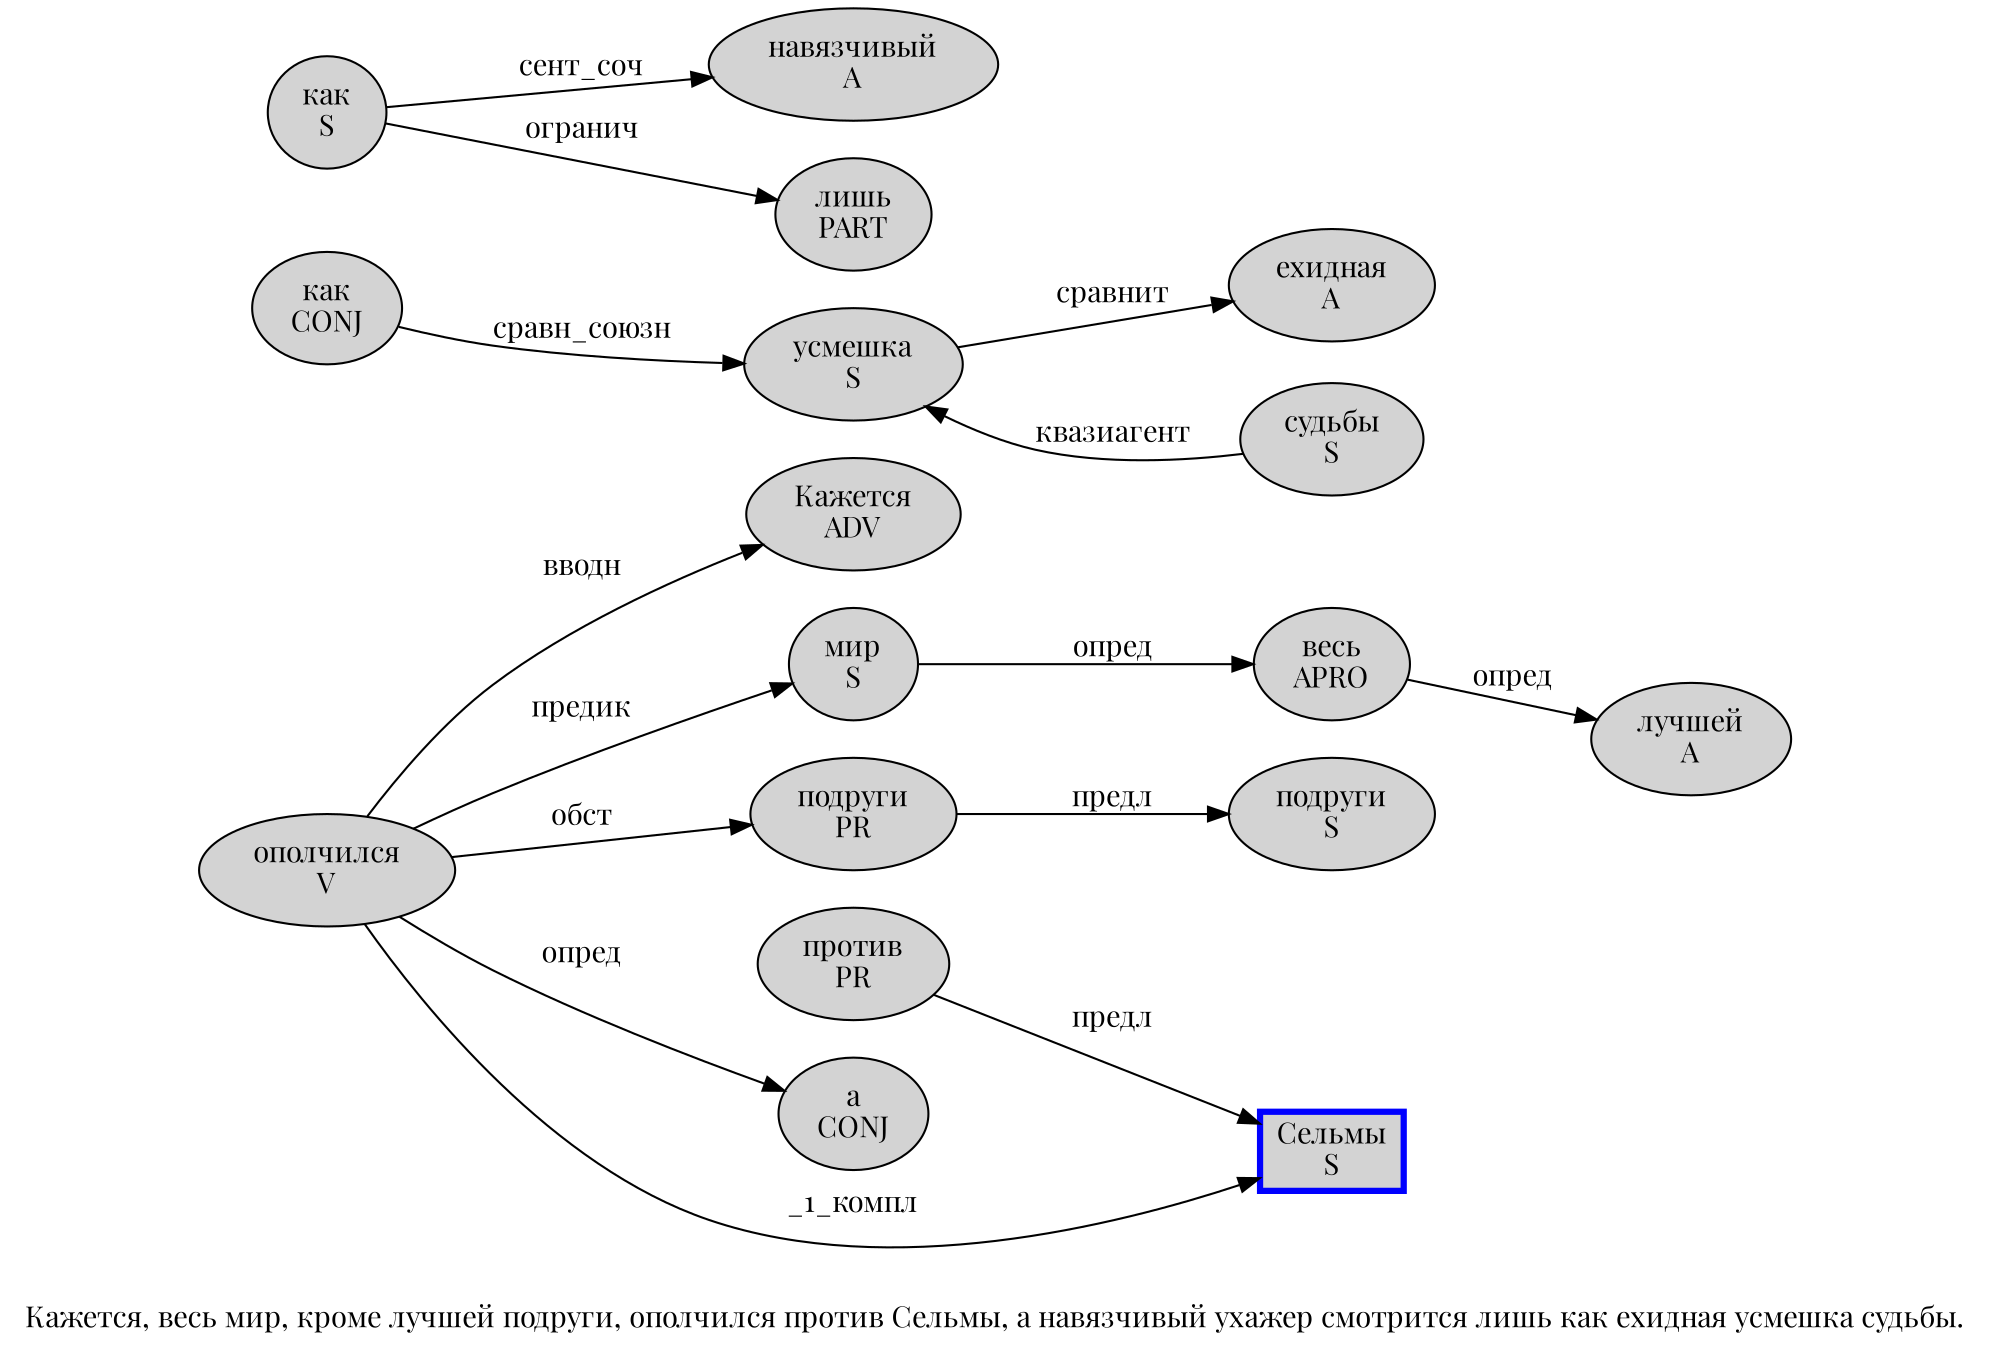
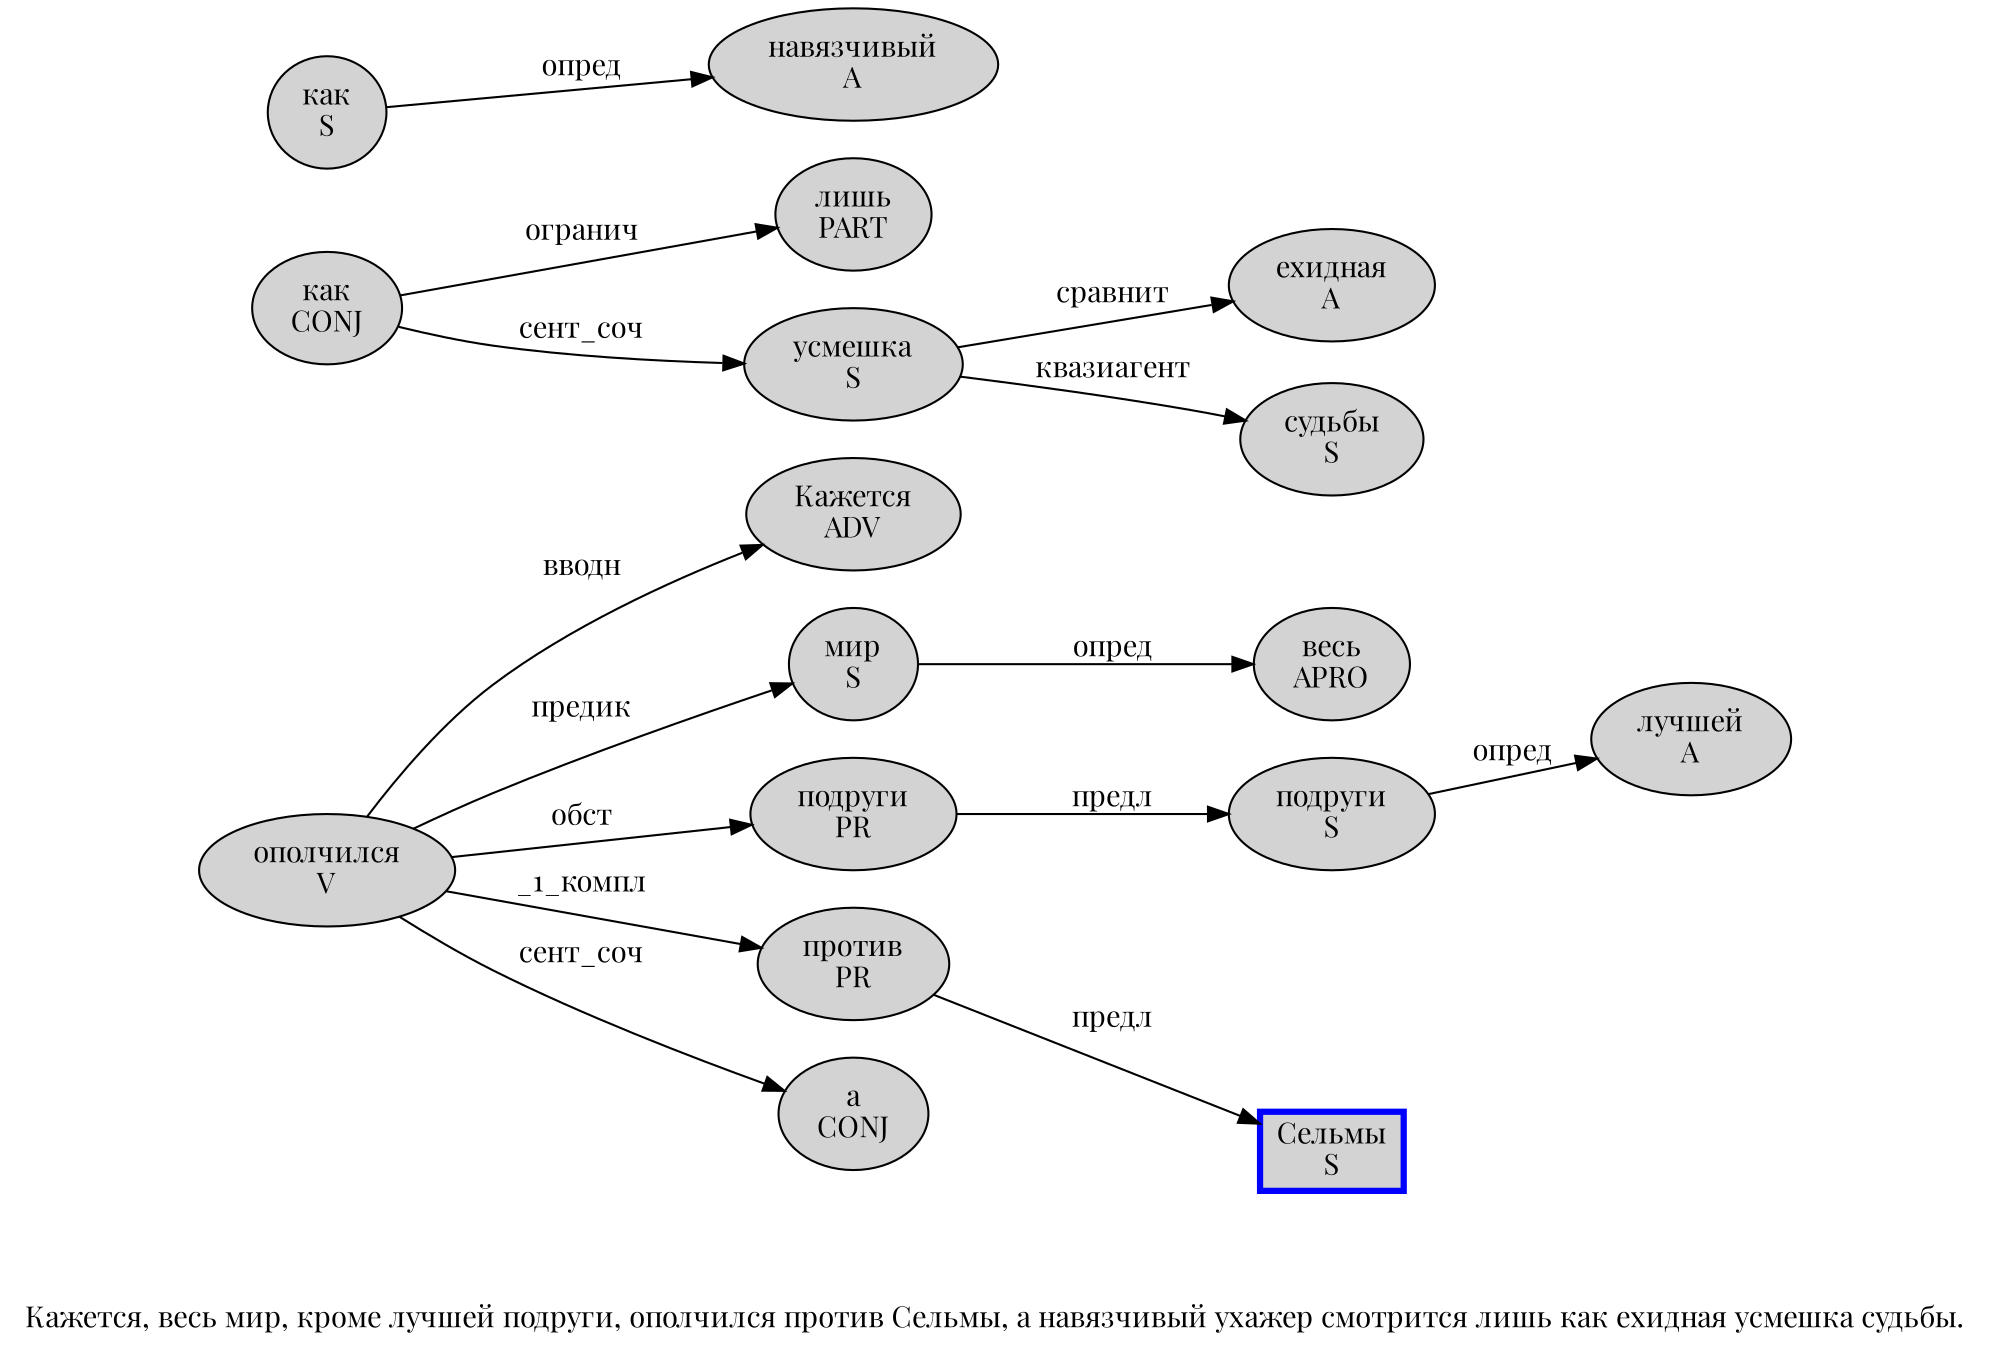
edge "как S" -> "навязчивый A": label "сент_соч" -> "опред"
edge "как S" -> "лишь PART": now "как CONJ" -> "лишь PART"
edge "как CONJ" -> "усмешка S": label "сравн_союзн" -> "сент_соч"
edge "судьбы S" -> "усмешка S": reversed
edge "весь APRO" -> "лучшей A": now "подруги S" -> "лучшей A"
edge "ополчился V" -> "а CONJ": label "опред" -> "сент_соч"
edge "ополчился V" -> "Сельмы S": now "ополчился V" -> "против PR"
